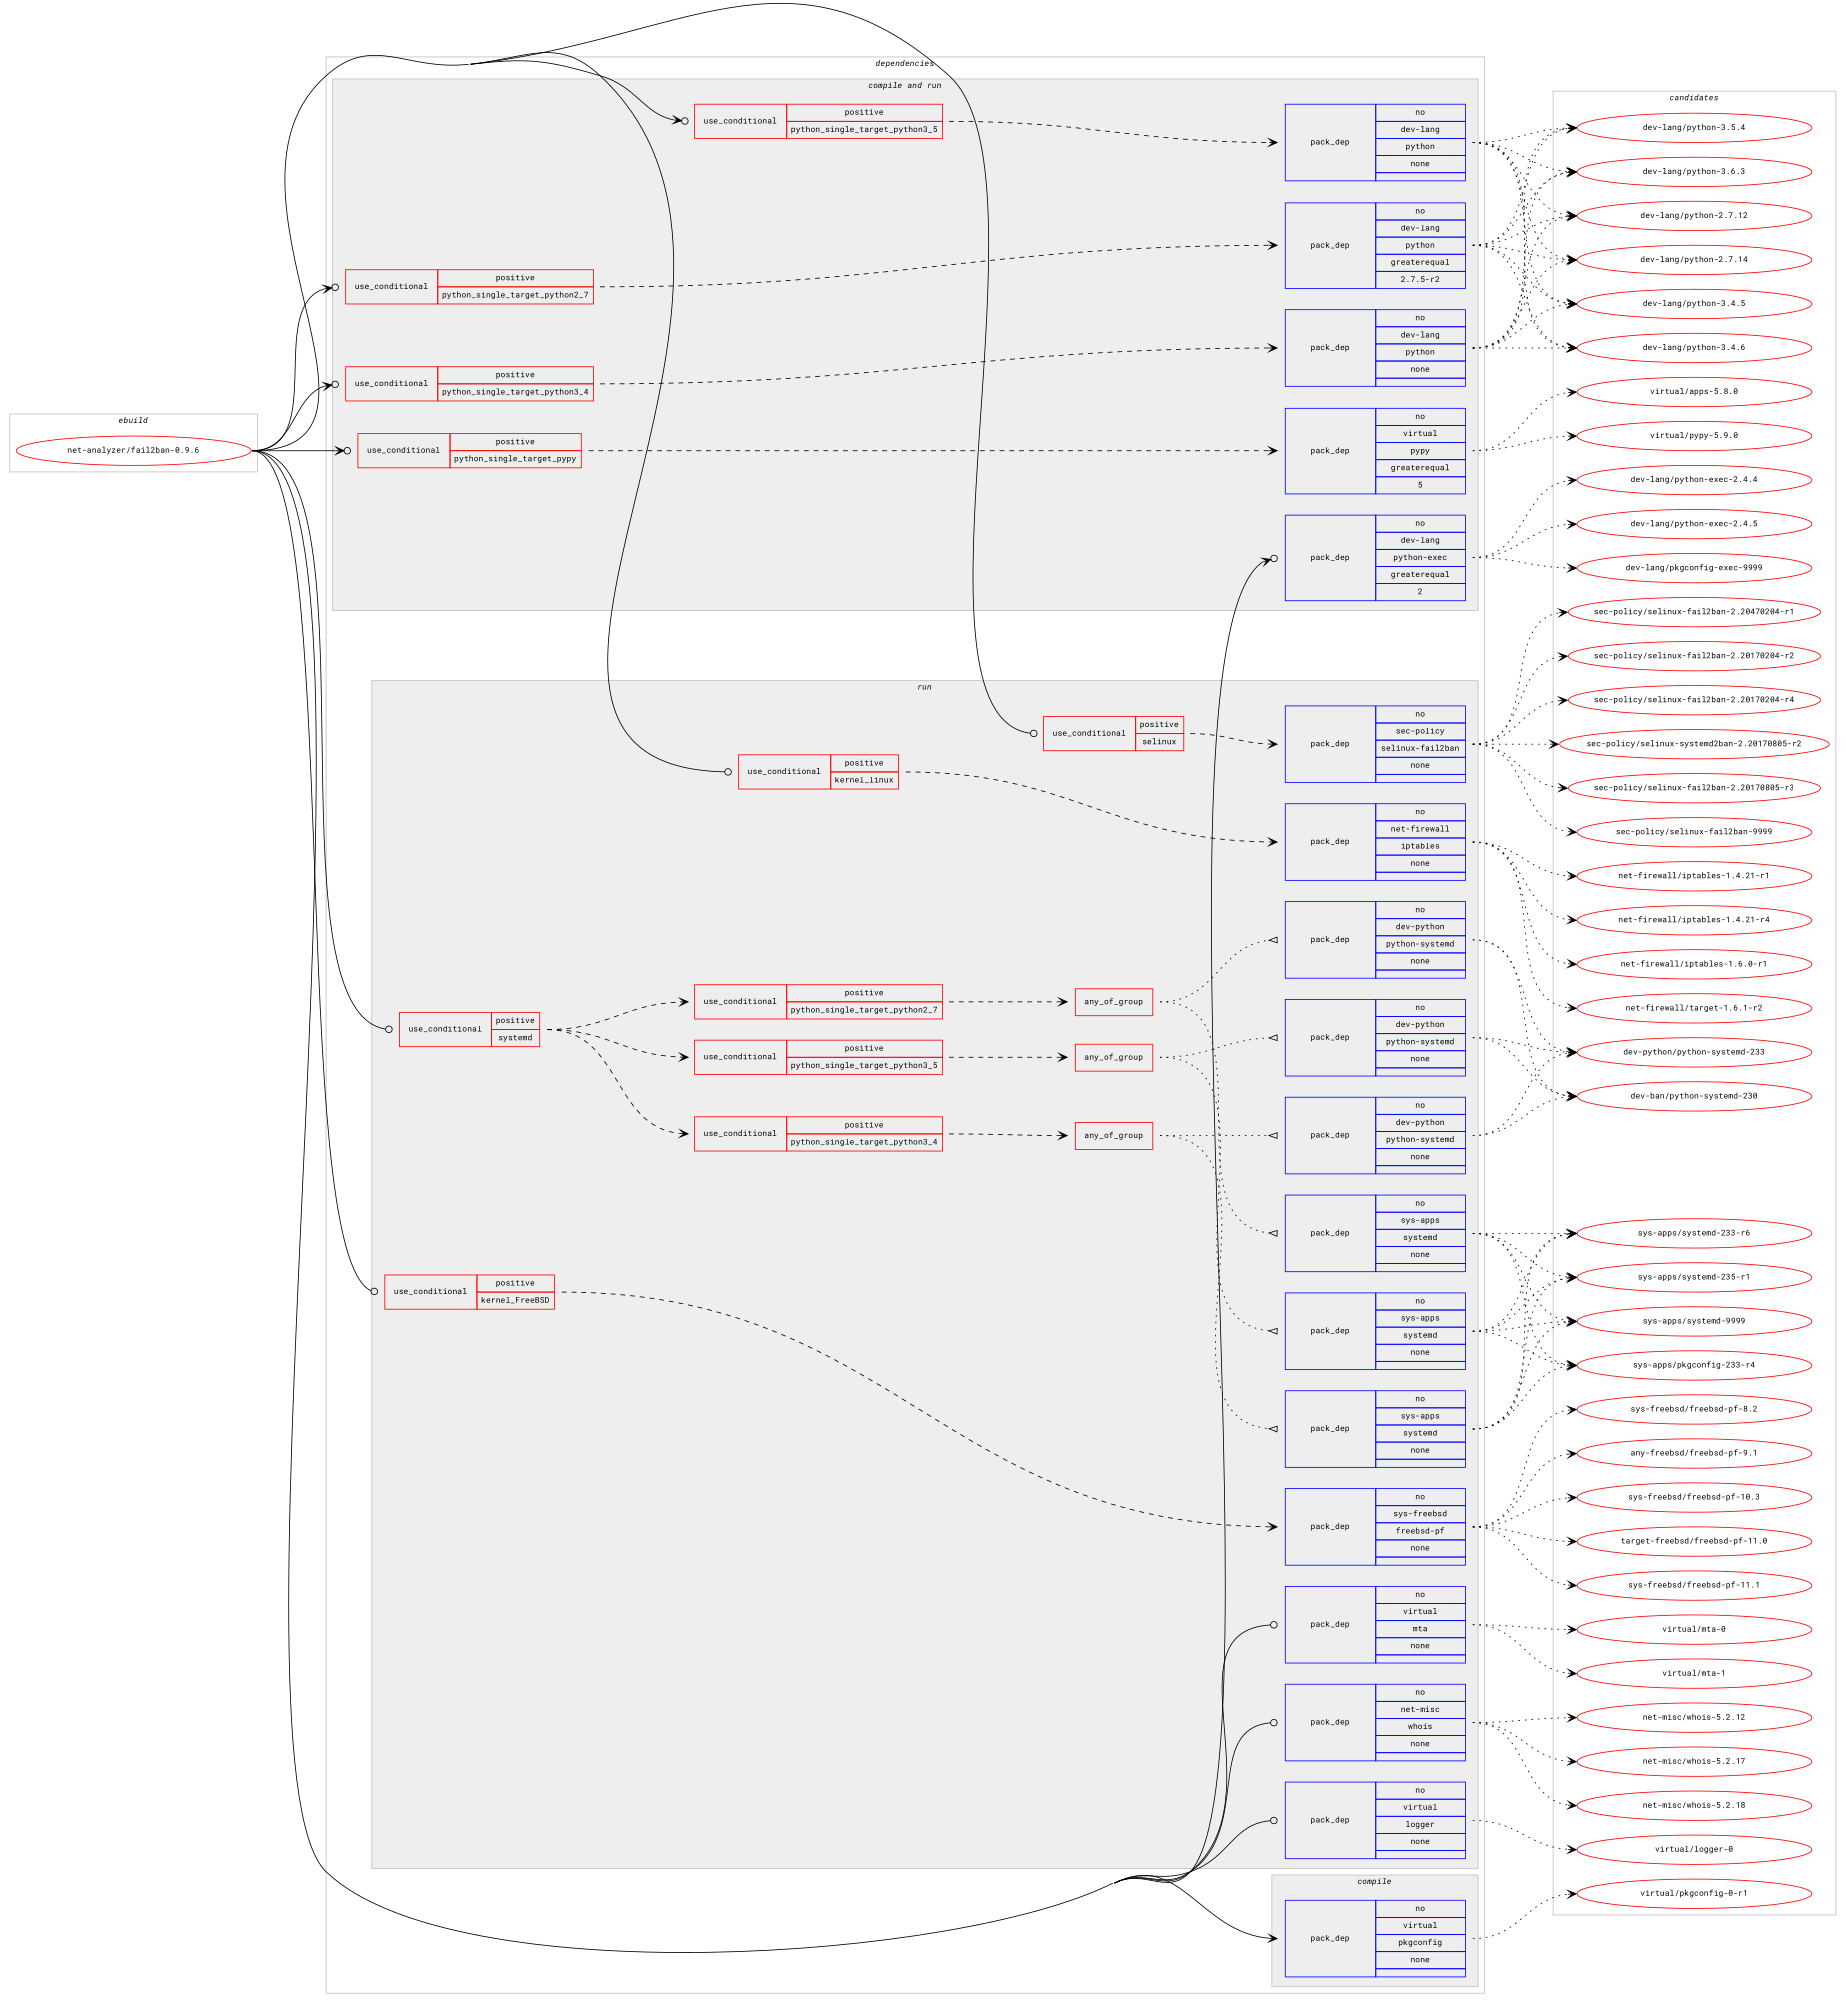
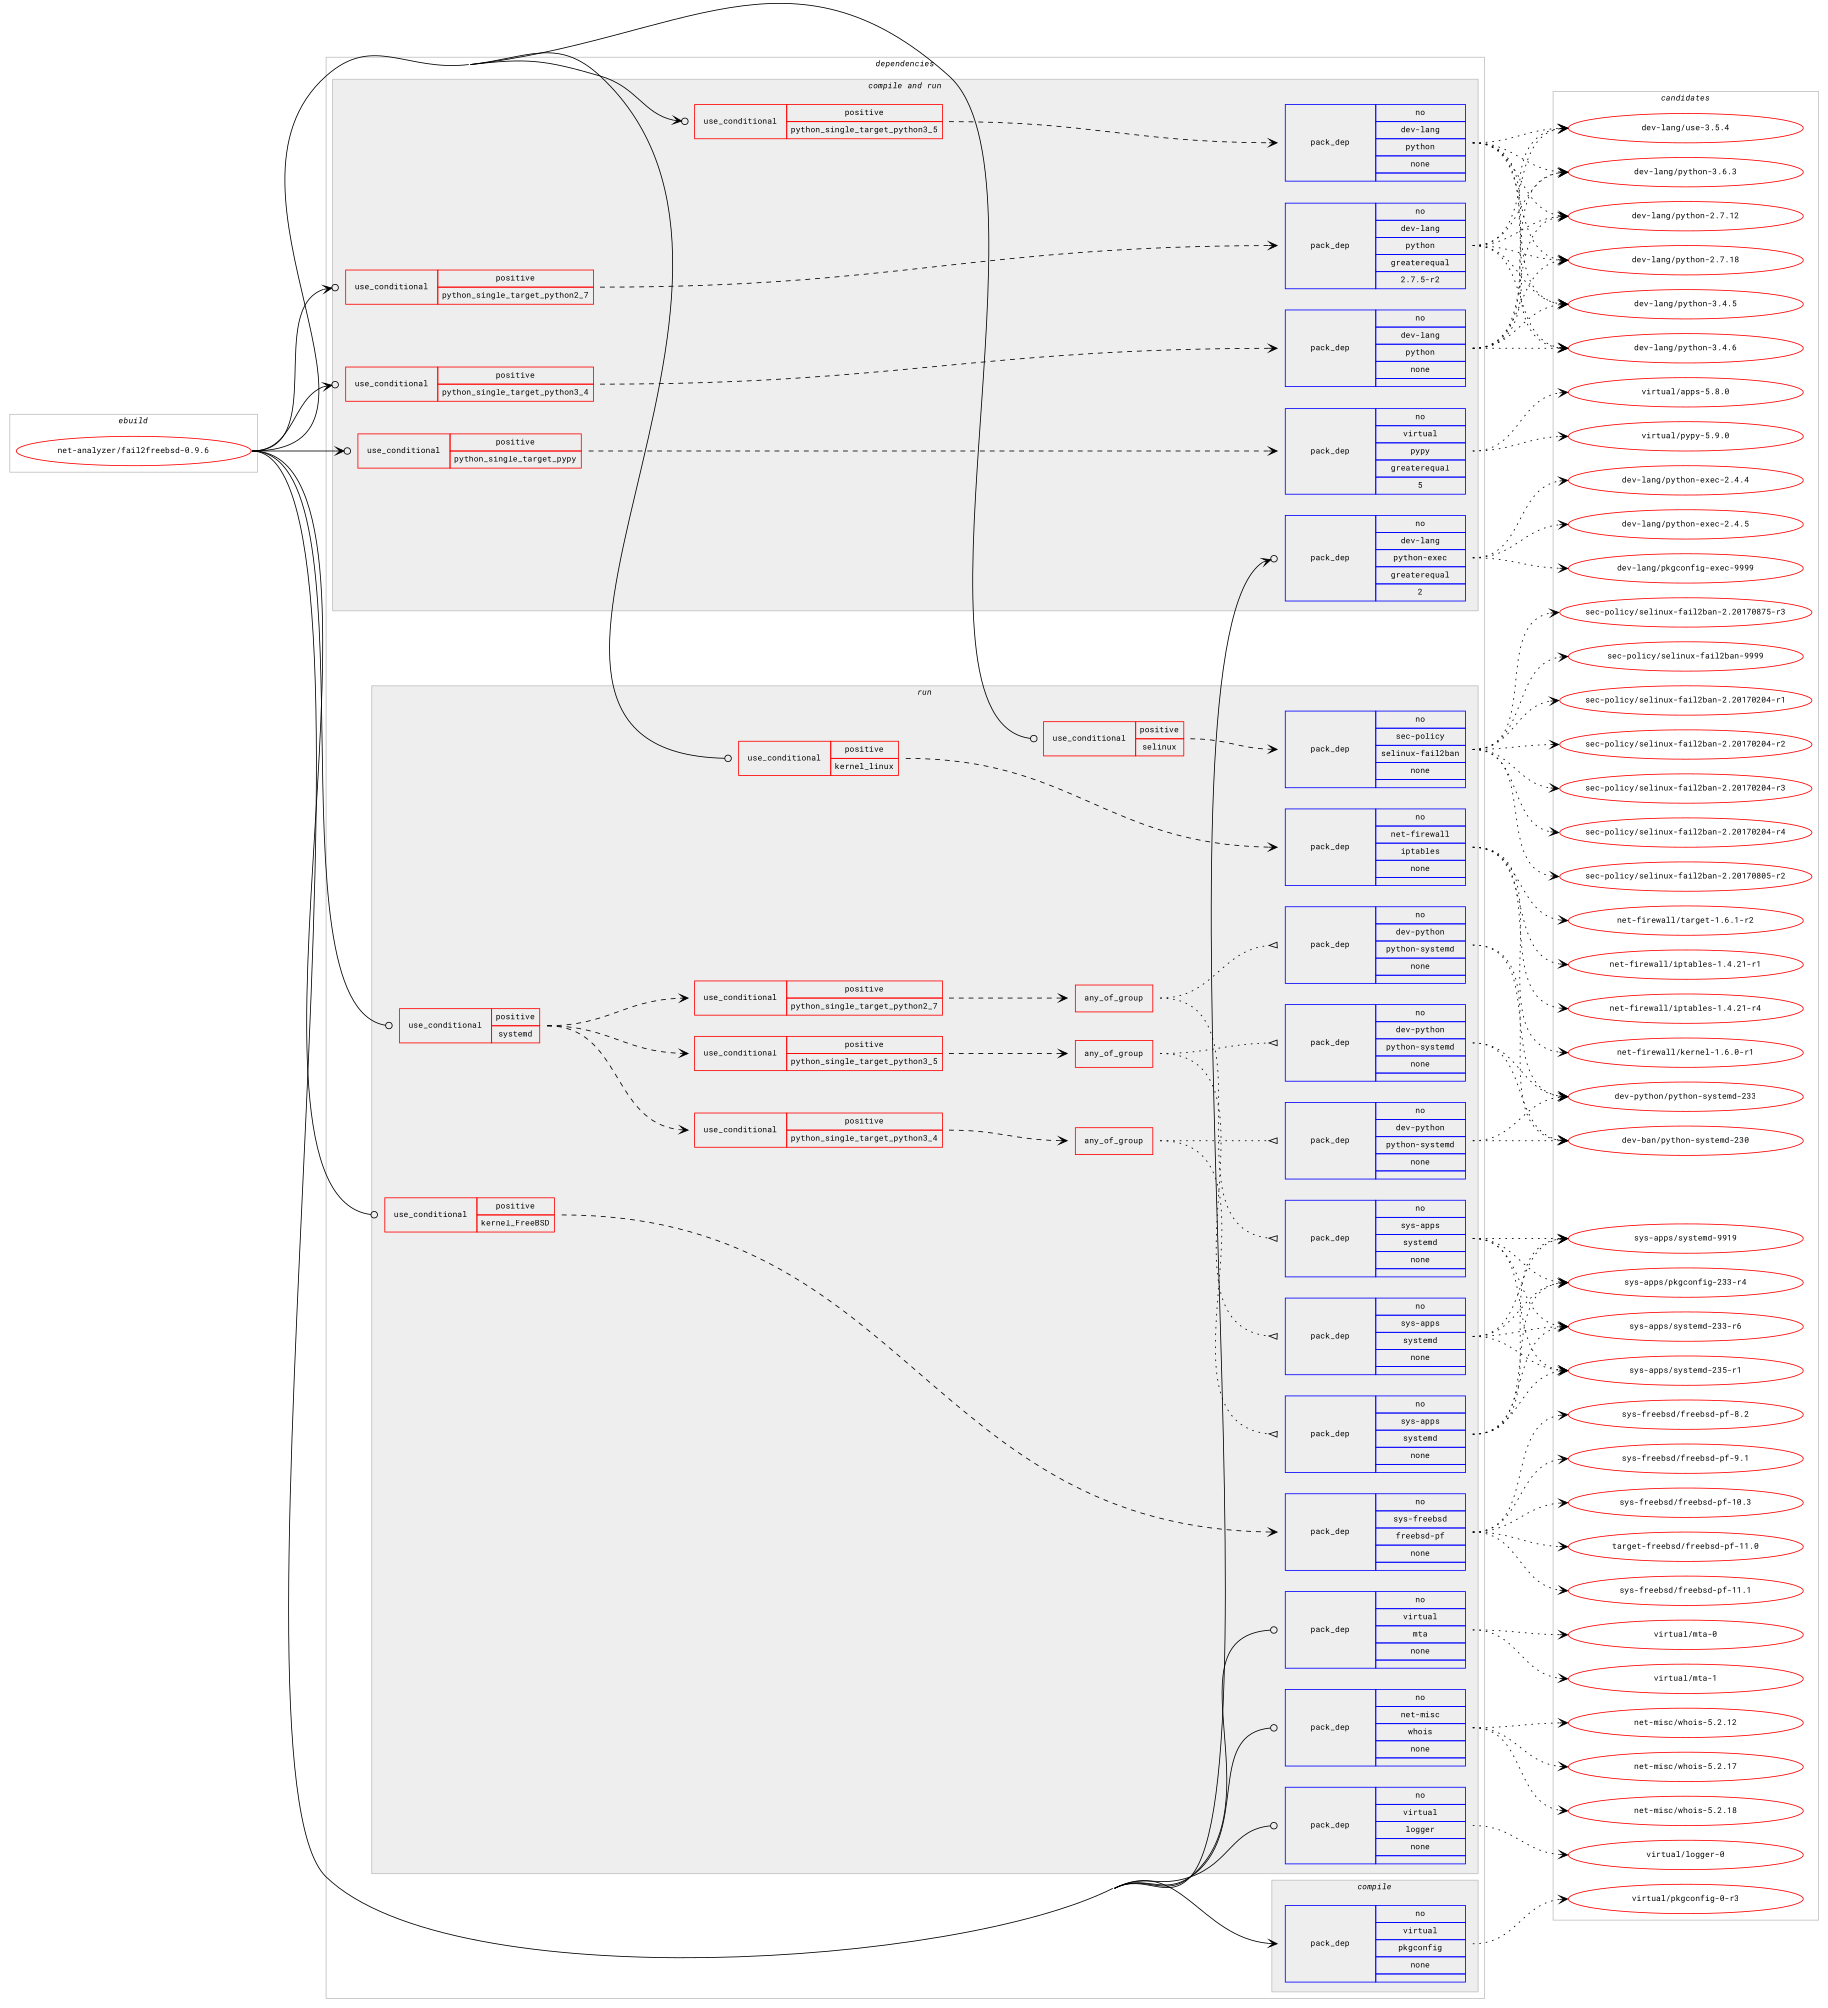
node "dev-lang/python-3.5.4": label "dev-lang/python-3.5.4" -> "dev-lang/use-3.5.4"
node "dev-lang/python-2.7.14": label "dev-lang/python-2.7.14" -> "dev-lang/python-2.7.18"
node "net-analyzer/fail2ban-0.9.6": label "net-analyzer/fail2ban-0.9.6" -> "net-analyzer/fail2freebsd-0.9.6"
node "sec-policy/selinux-fail2ban-2.20470204-r1": label "sec-policy/selinux-fail2ban-2.20470204-r1" -> "sec-policy/selinux-fail2ban-2.20170204-r1"
node "sec-policy/selinux-systemd2ban-2.20170805-r2": label "sec-policy/selinux-systemd2ban-2.20170805-r2" -> "sec-policy/selinux-fail2ban-2.20170805-r2"
node "sec-policy/selinux-fail2ban-2.20170805-r3": label "sec-policy/selinux-fail2ban-2.20170805-r3" -> "sec-policy/selinux-fail2ban-2.20170875-r3"
node "sec-policy/selinux-fail2ban-2.20170204-r3": added
node "net-firewall/iptables-1.6.0-r1": label "net-firewall/iptables-1.6.0-r1" -> "net-firewall/kernel-1.6.0-r1"
node "sys-apps/systemd-9999": label "sys-apps/systemd-9999" -> "sys-apps/systemd-9919"
node "any-freebsd/freebsd-pf-9.1": label "any-freebsd/freebsd-pf-9.1" -> "sys-freebsd/freebsd-pf-9.1"
node "virtual/pkgconfig-0-r1": label "virtual/pkgconfig-0-r1" -> "virtual/pkgconfig-0-r3"
